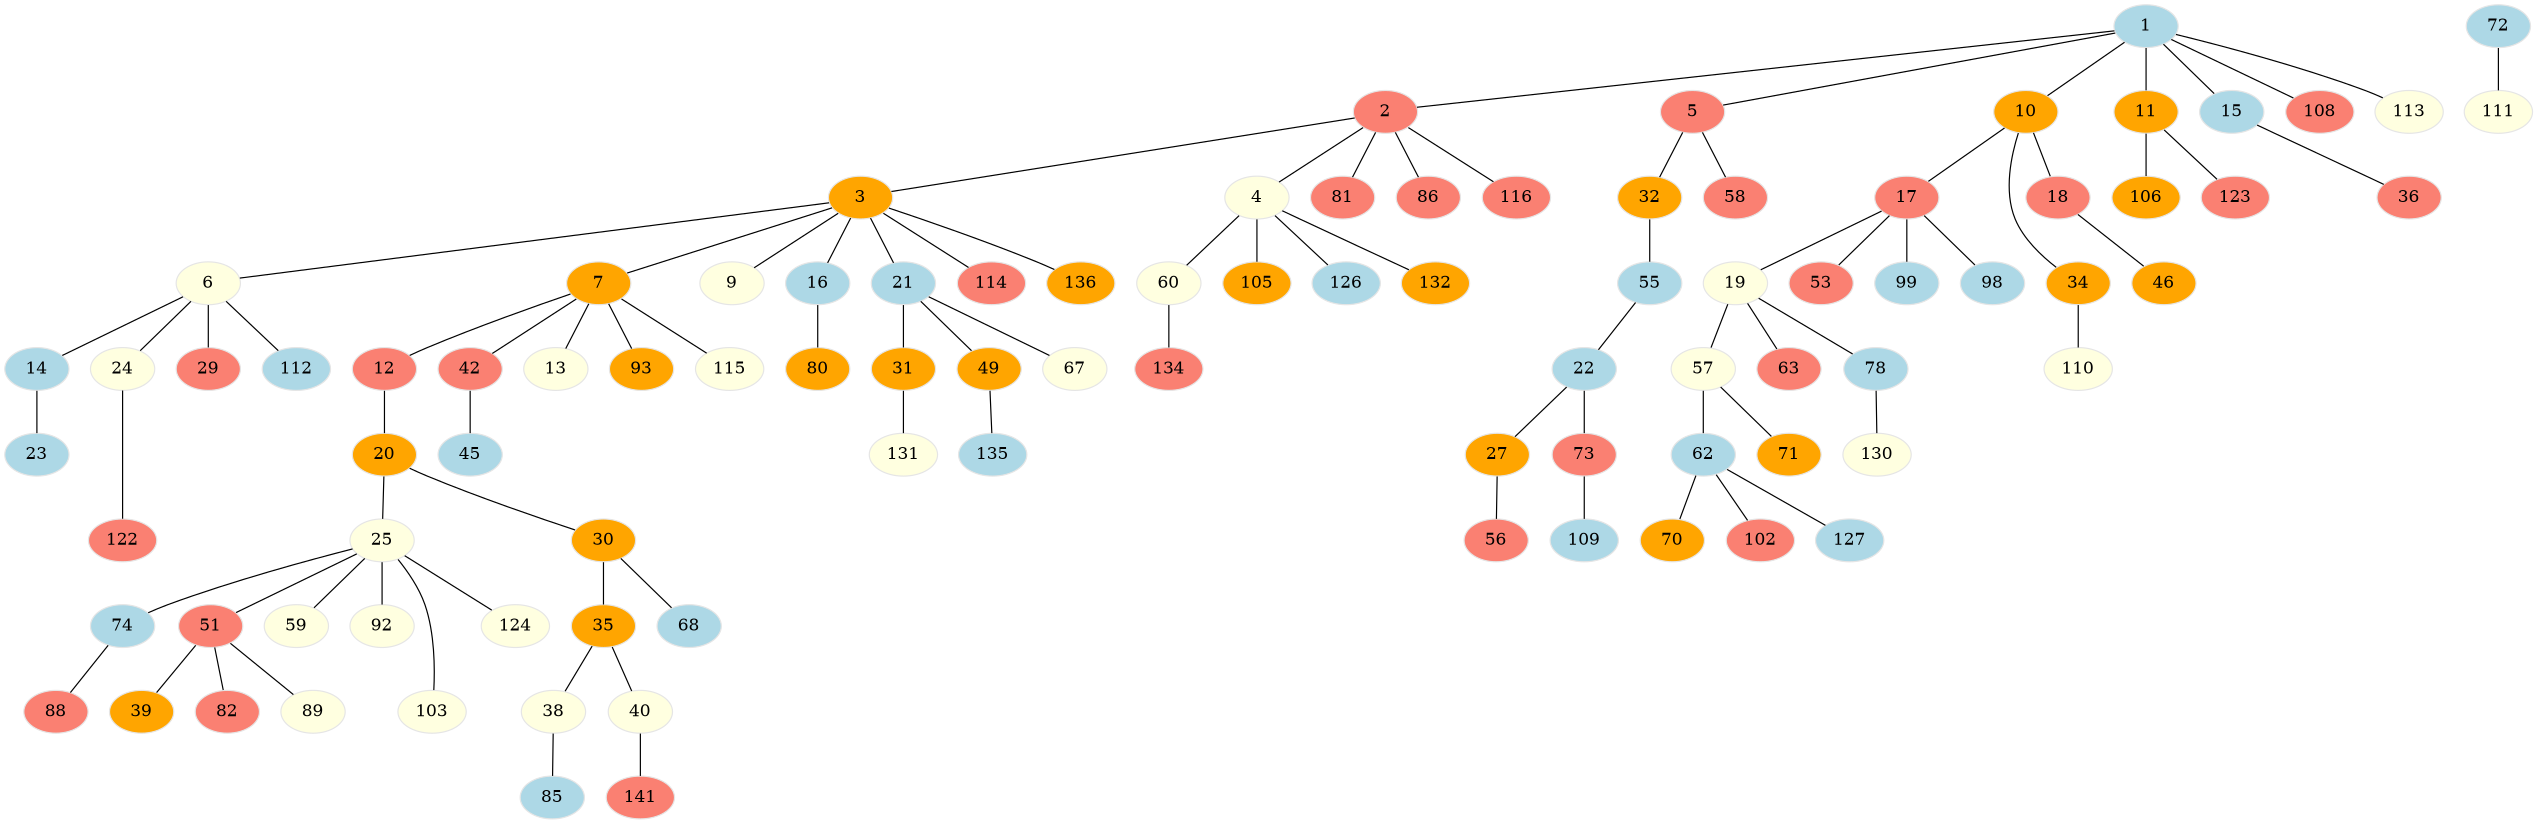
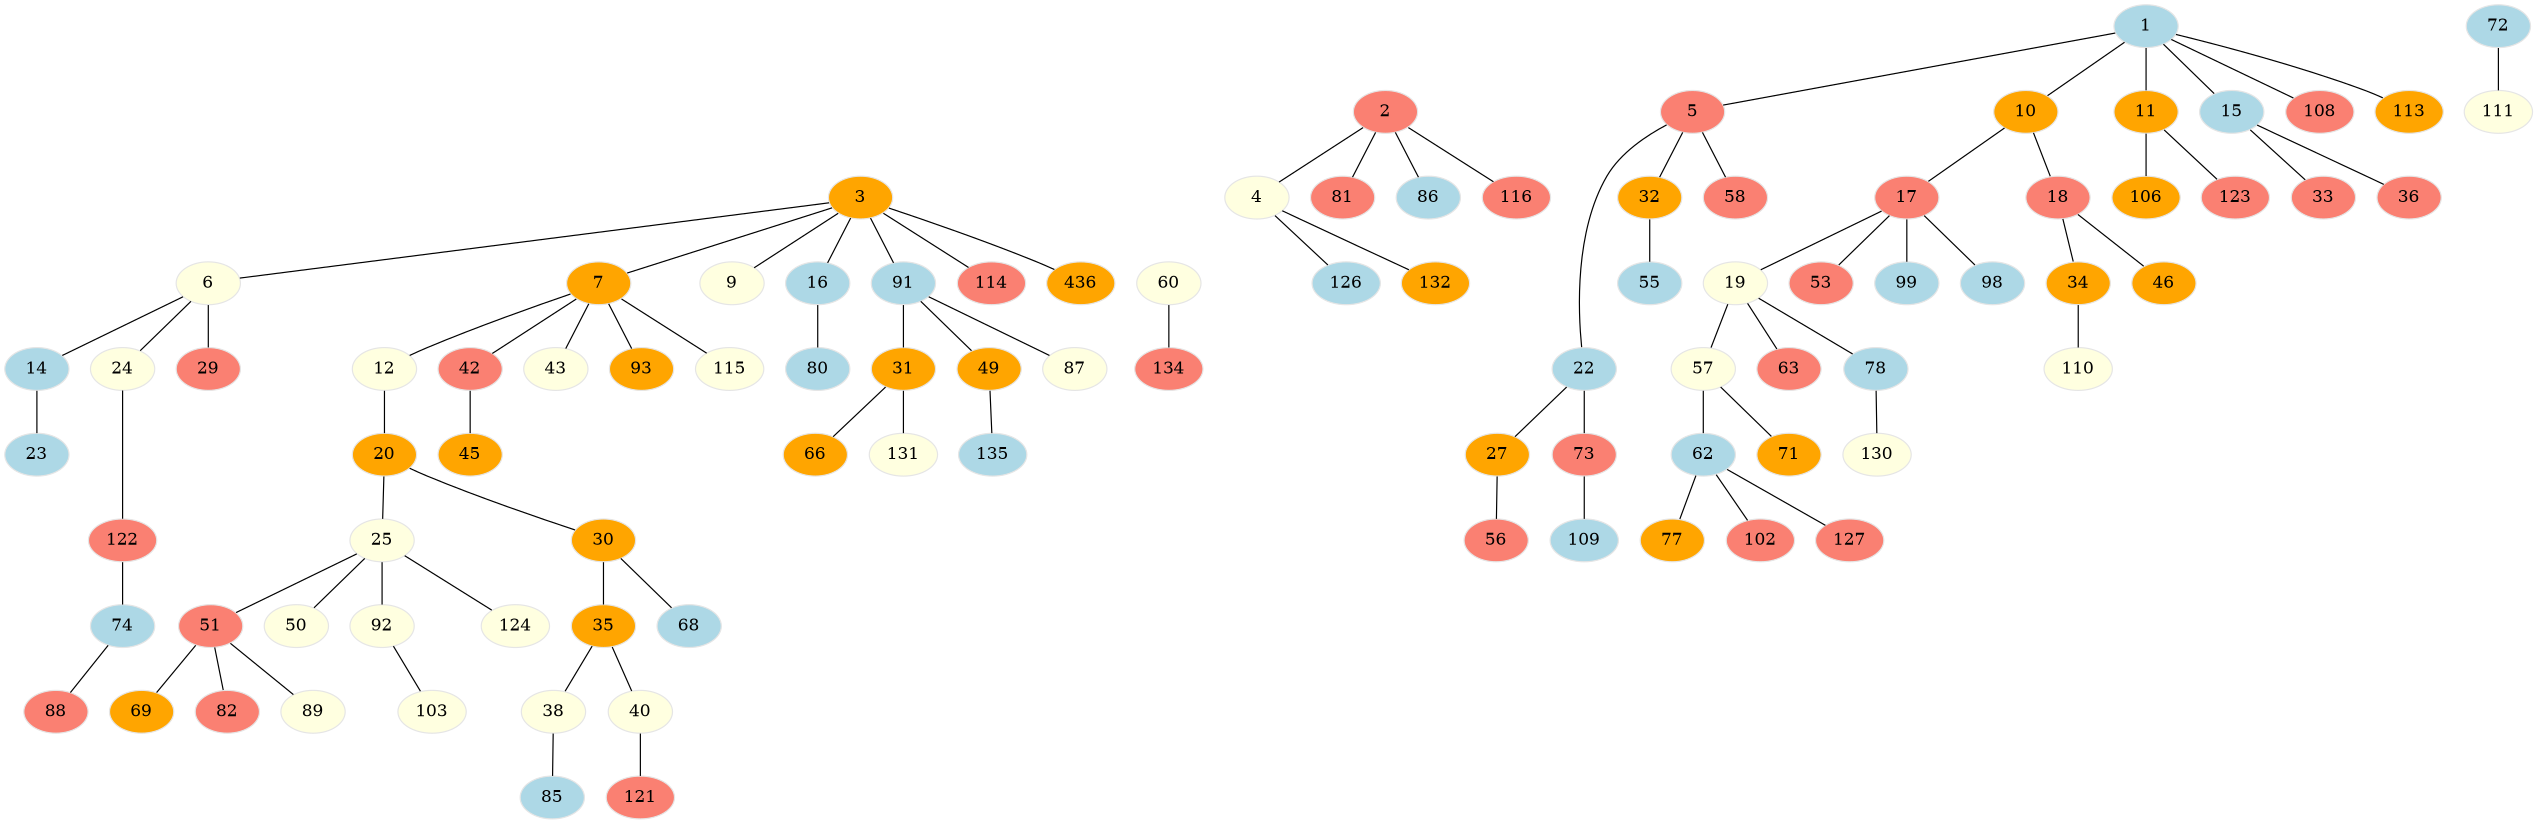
edge "1" -- "2": removed
node "113": fillcolor lightyellow -> orange
edge "2" -- "3": removed
node "86": fillcolor salmon -> lightblue
node "33": added
edge "10" -- "34": now "18" -- "34"
edge "4" -- "60": removed
node "21": label "21" -> "91"
node "136": label "136" -> "436"
node "105": removed
edge "55" -- "22": now "5" -- "22"
node "112": removed
node "12": fillcolor salmon -> lightyellow
node "13": label "13" -> "43"
node "80": fillcolor orange -> lightblue
node "67": label "67" -> "87"
node "45": fillcolor lightblue -> orange
node "66": added
node "70": label "70" -> "77"
node "127": fillcolor lightblue -> salmon
edge "25" -- "74": now "122" -- "74"
edge "25" -- "103": now "92" -- "103"
node "59": label "59" -> "50"
node "39": label "39" -> "69"
node "141": label "141" -> "121"
